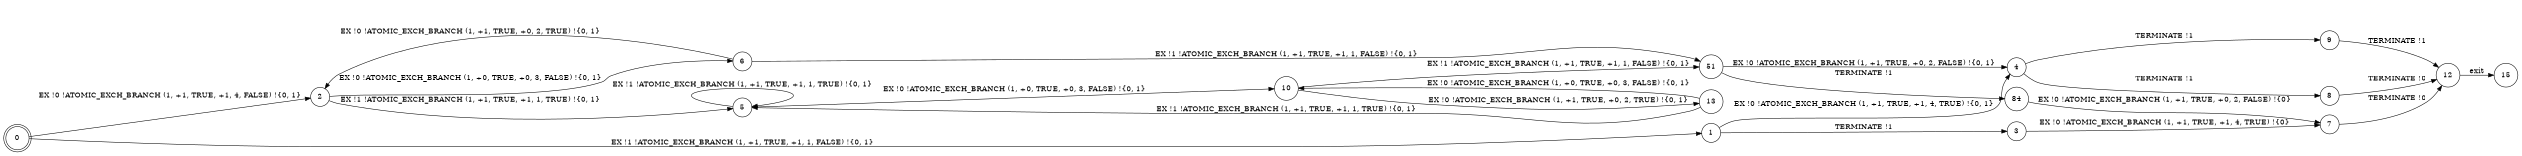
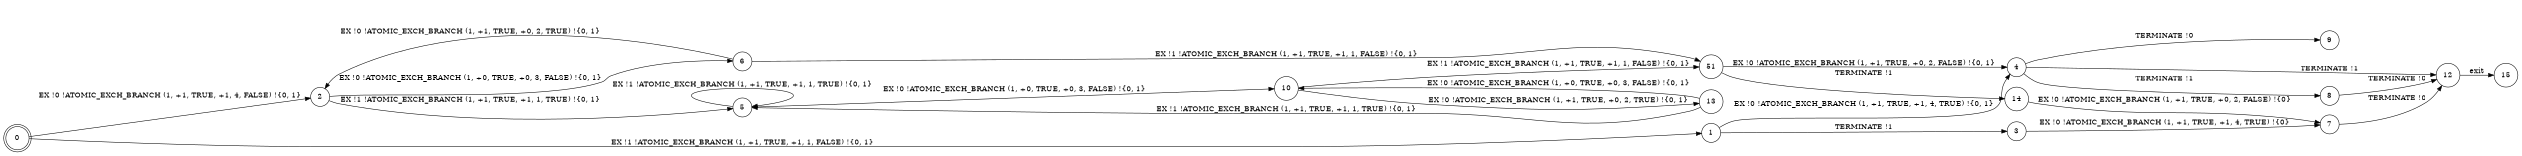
edge "4" -> "9": label "TERMINATE !1" -> "TERMINATE !0"
edge "9" -> "12": now "4" -> "12"
node "84": label "84" -> "14"
